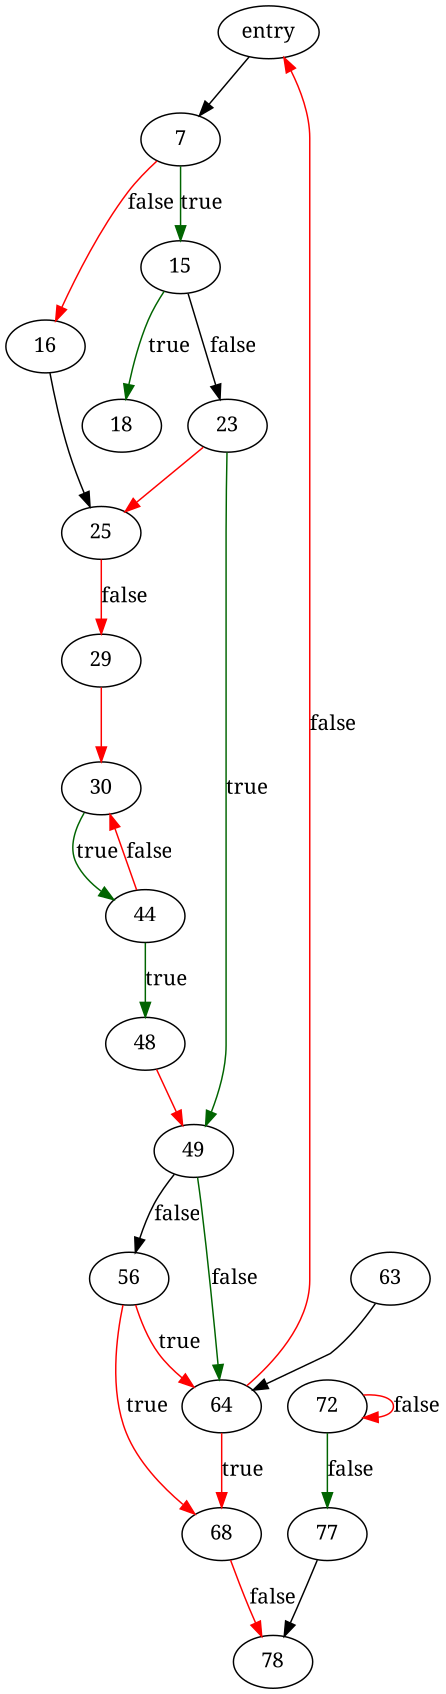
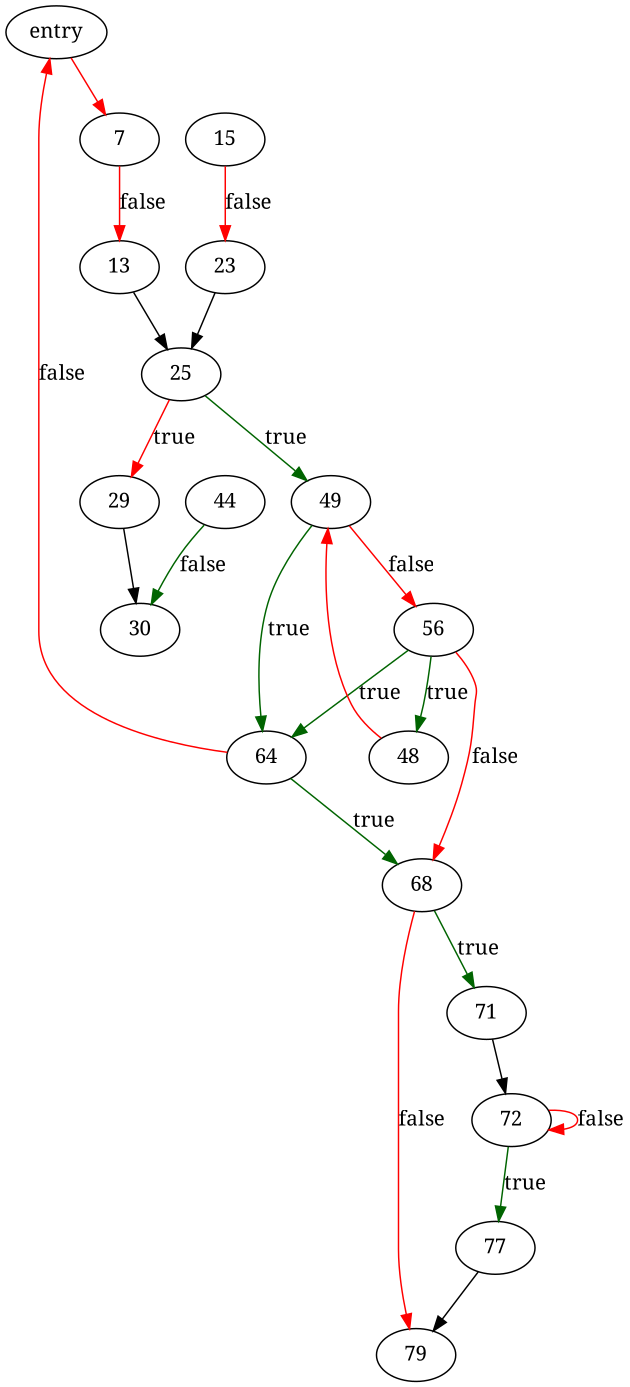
edge "entry" -> "7": color black -> red
edge "7" -> "15": removed, label "true"
edge "15" -> "23": color black -> red
node "16": label "16" -> "13"
node "18": removed
edge "23" -> "25": color red -> black
edge "25" -> "29": label "false" -> "true"
edge "29" -> "30": color red -> black
edge "23" -> "49": now "25" -> "49"
edge "30" -> "44": removed, label "true"
edge "44" -> "30": color red -> darkgreen
edge "44" -> "48": now "56" -> "48"
node "71": added
edge "49" -> "56": color black -> red
edge "49" -> "64": label "false" -> "true"
node "63": removed
edge "56" -> "64": color red -> darkgreen
edge "56" -> "68": label "true" -> "false"
edge "64" -> "68": color red -> darkgreen
edge "72" -> "77": label "false" -> "true"
node "78": label "78" -> "79"
